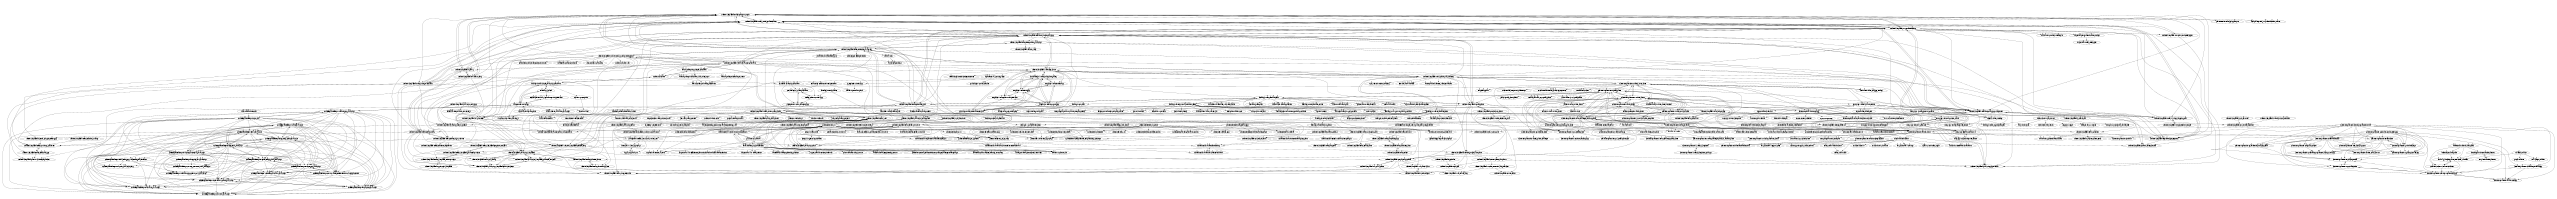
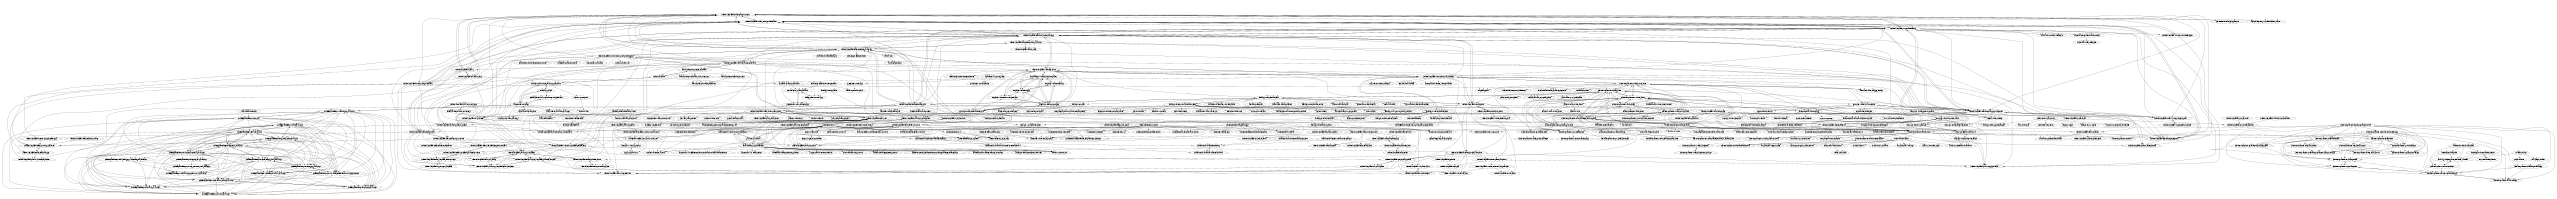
node "CodeExplainedRepo/Todo-List-JavaScript-ES6": removed
